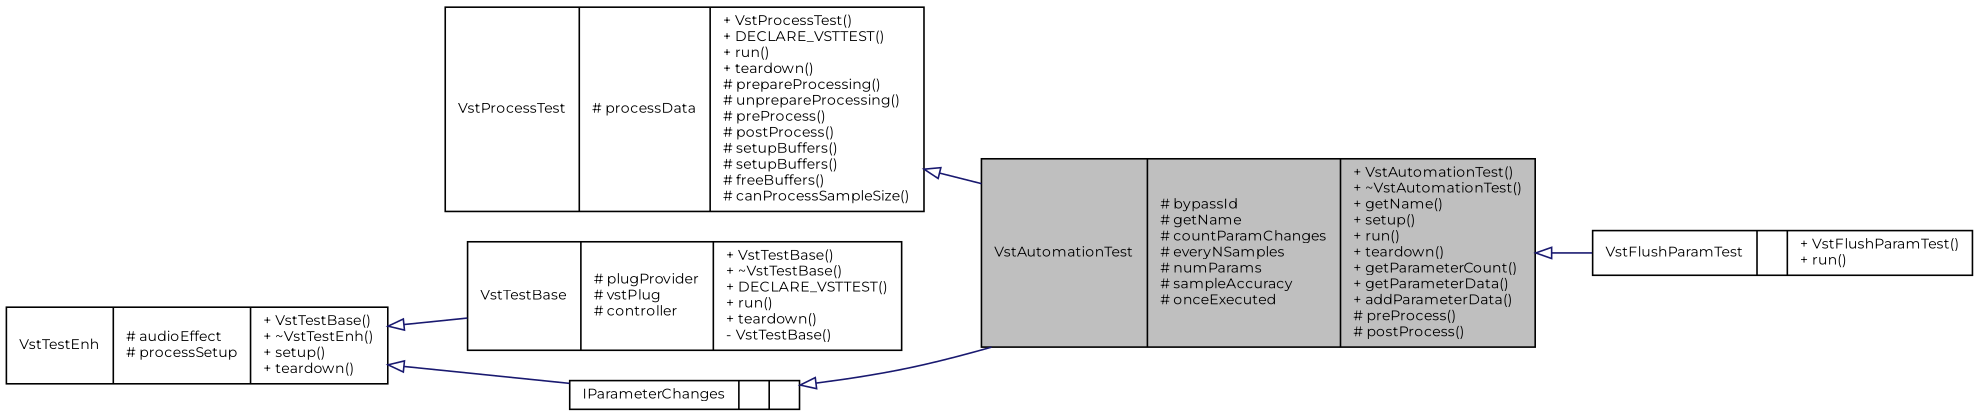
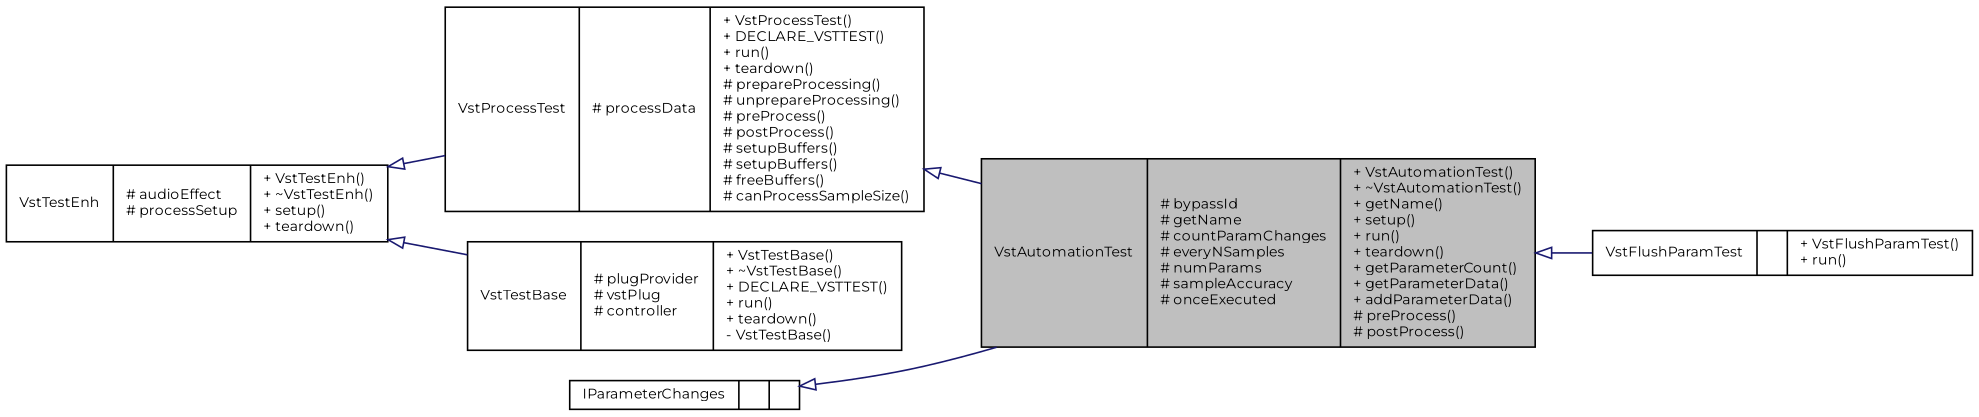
node "VstTestEnh": text "+ VstTestBase()" -> "+ VstTestEnh()"
edge "IParameterChanges" -> "VstTestEnh": now "VstProcessTest" -> "VstTestEnh"
